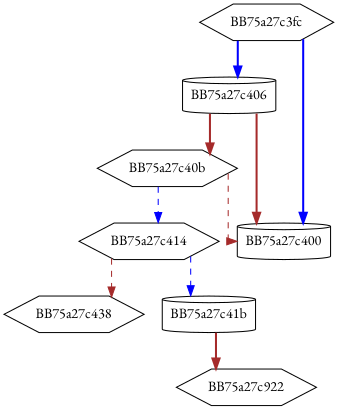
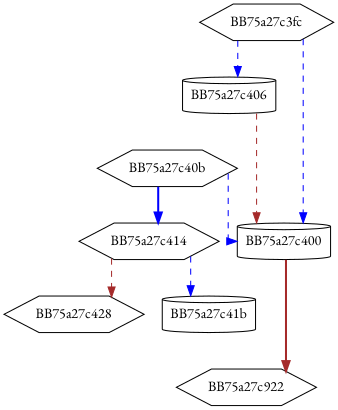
edge "BB75a27c3fc" -> "BB75a27c406": style bold -> dashed
edge "BB75a27c3fc" -> "BB75a27c400": style bold -> dashed
edge "BB75a27c406" -> "BB75a27c40b": removed
edge "BB75a27c406" -> "BB75a27c400": style bold -> dashed
edge "BB75a27c40b" -> "BB75a27c414": style dashed -> bold
edge "BB75a27c40b" -> "BB75a27c400": color brown -> blue
node "BB75a27c438": label "BB75a27c438" -> "BB75a27c428"
edge "BB75a27c41b" -> "BB75a27c922": now "BB75a27c400" -> "BB75a27c922"
